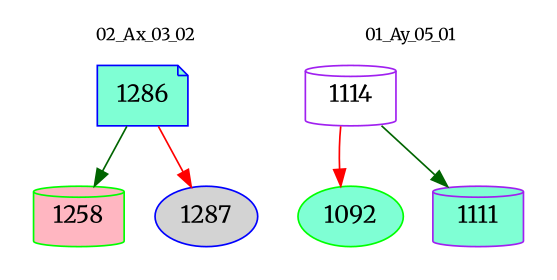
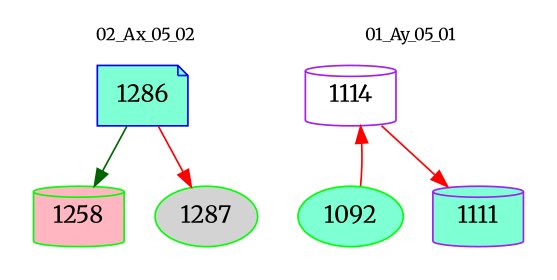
cluster "02_Ax_03_02": label "02_Ax_03_02" -> "02_Ax_05_02"
edge "1114" -> "1092": reversed
edge "1114" -> "1111": color darkgreen -> red
node "1287": color blue -> green
